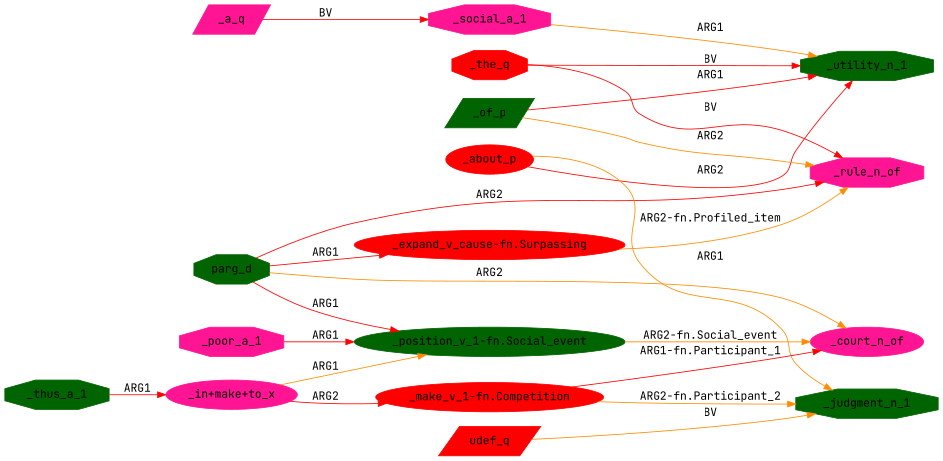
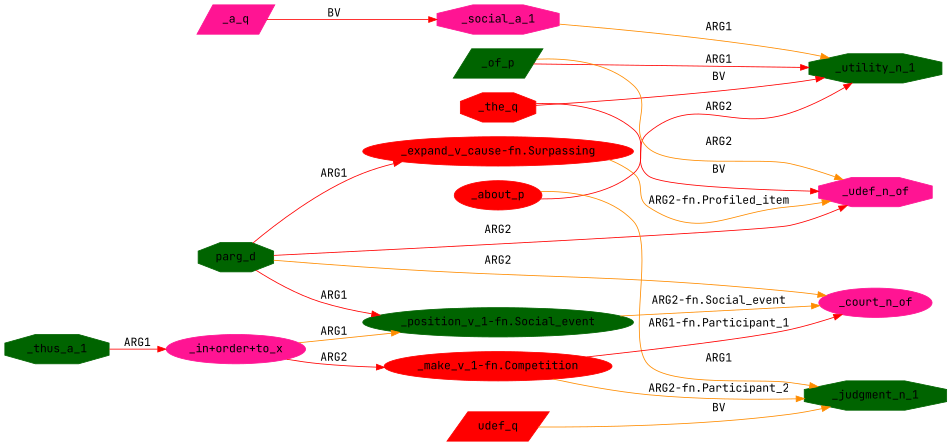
node "_rule_n_of": label "_rule_n_of" -> "_udef_n_of"
node "_poor_a_1": removed
node "_in+make+to_x": label "_in+make+to_x" -> "_in+order+to_x"
